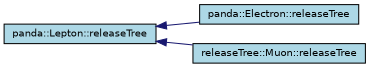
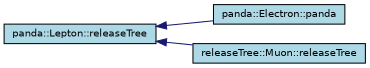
node "panda::Electron::releaseTree": label "panda::Electron::releaseTree" -> "panda::Electron::panda"
